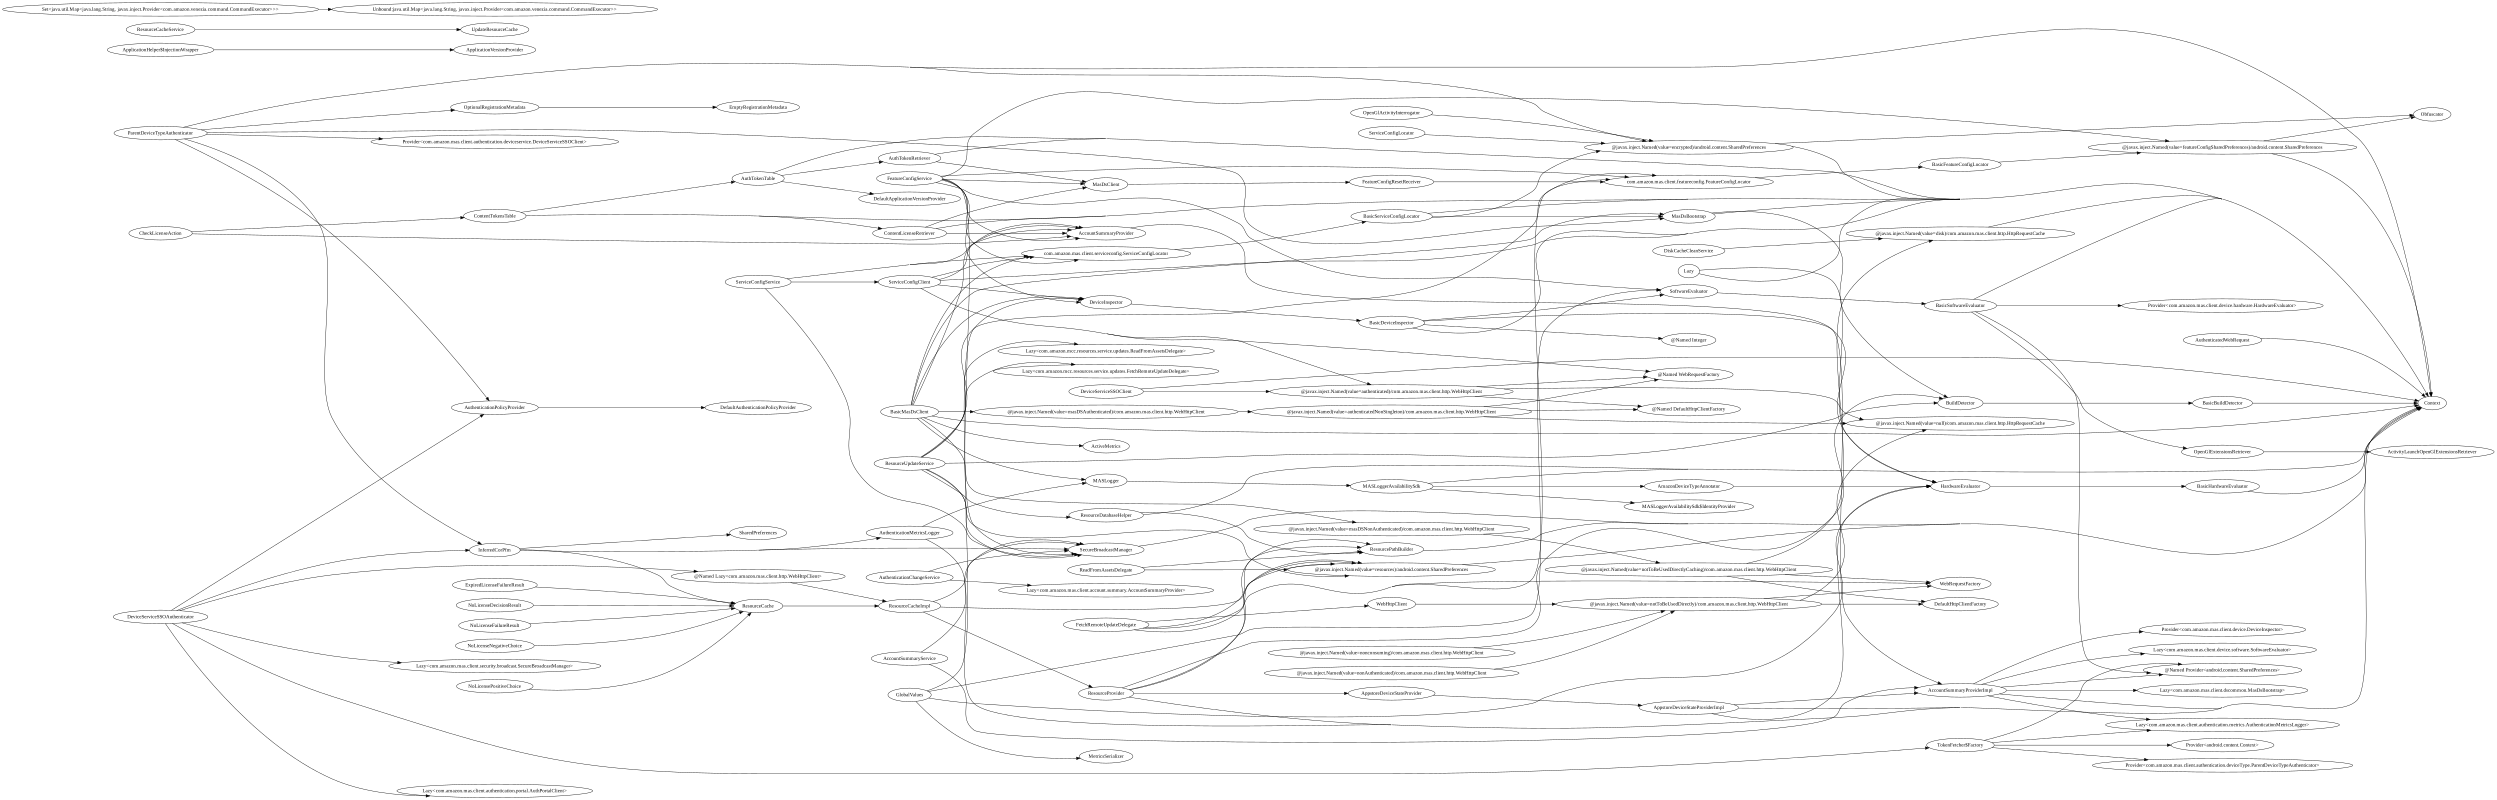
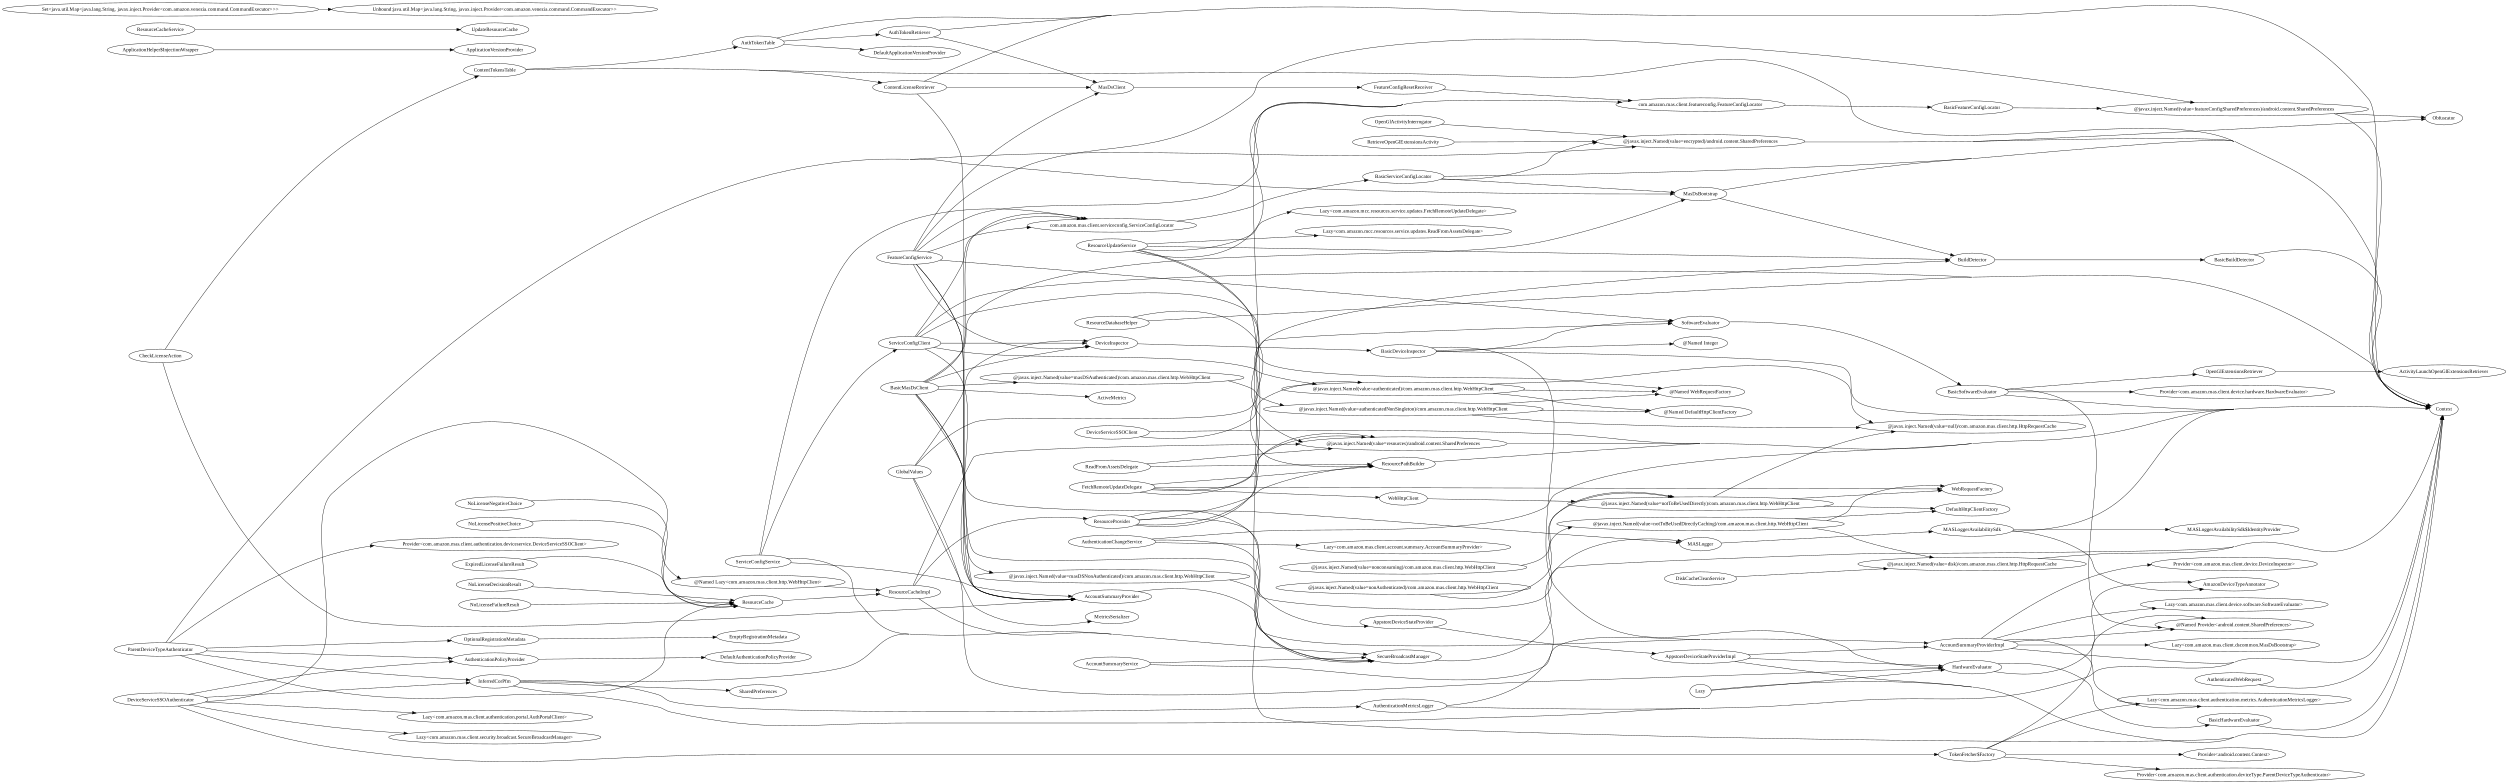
node "ServiceConfigLocator": label "ServiceConfigLocator" -> "RetrieveOpenGlExtensionsActivity"
edge "BasicMasDsClient" -> "Context": now "AuthenticationChangeService" -> "Context"
edge "AmazonDeviceTypeAnnotator" -> "HardwareEvaluator": reversed
edge "ResourceUpdateService" -> "ResourceDatabaseHelper": removed
